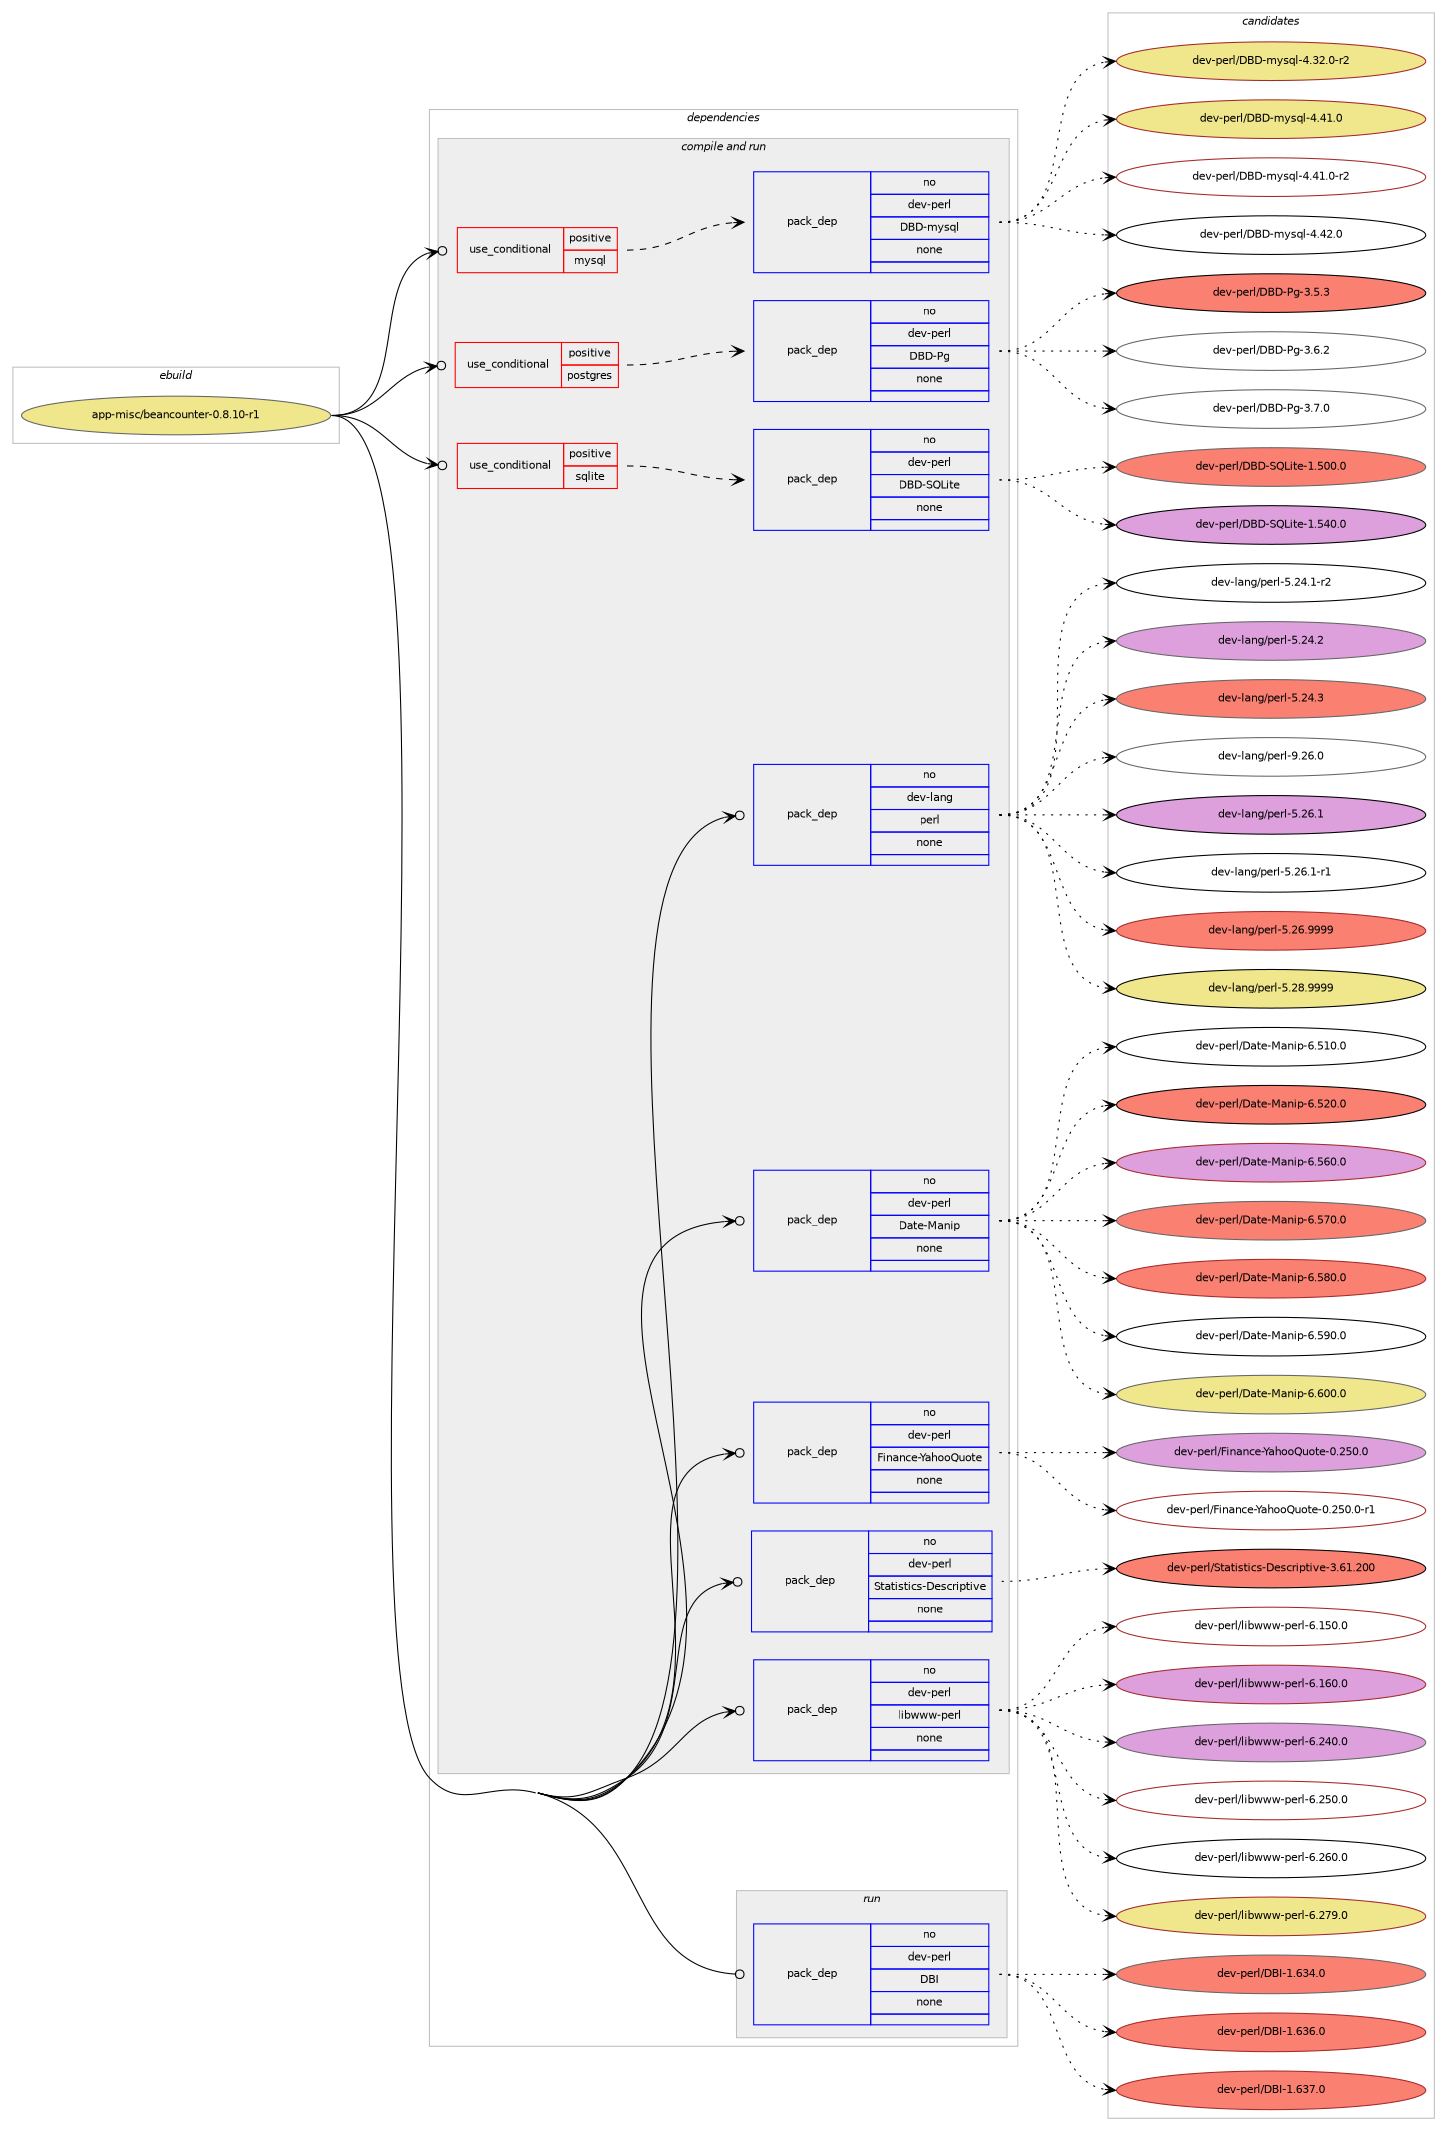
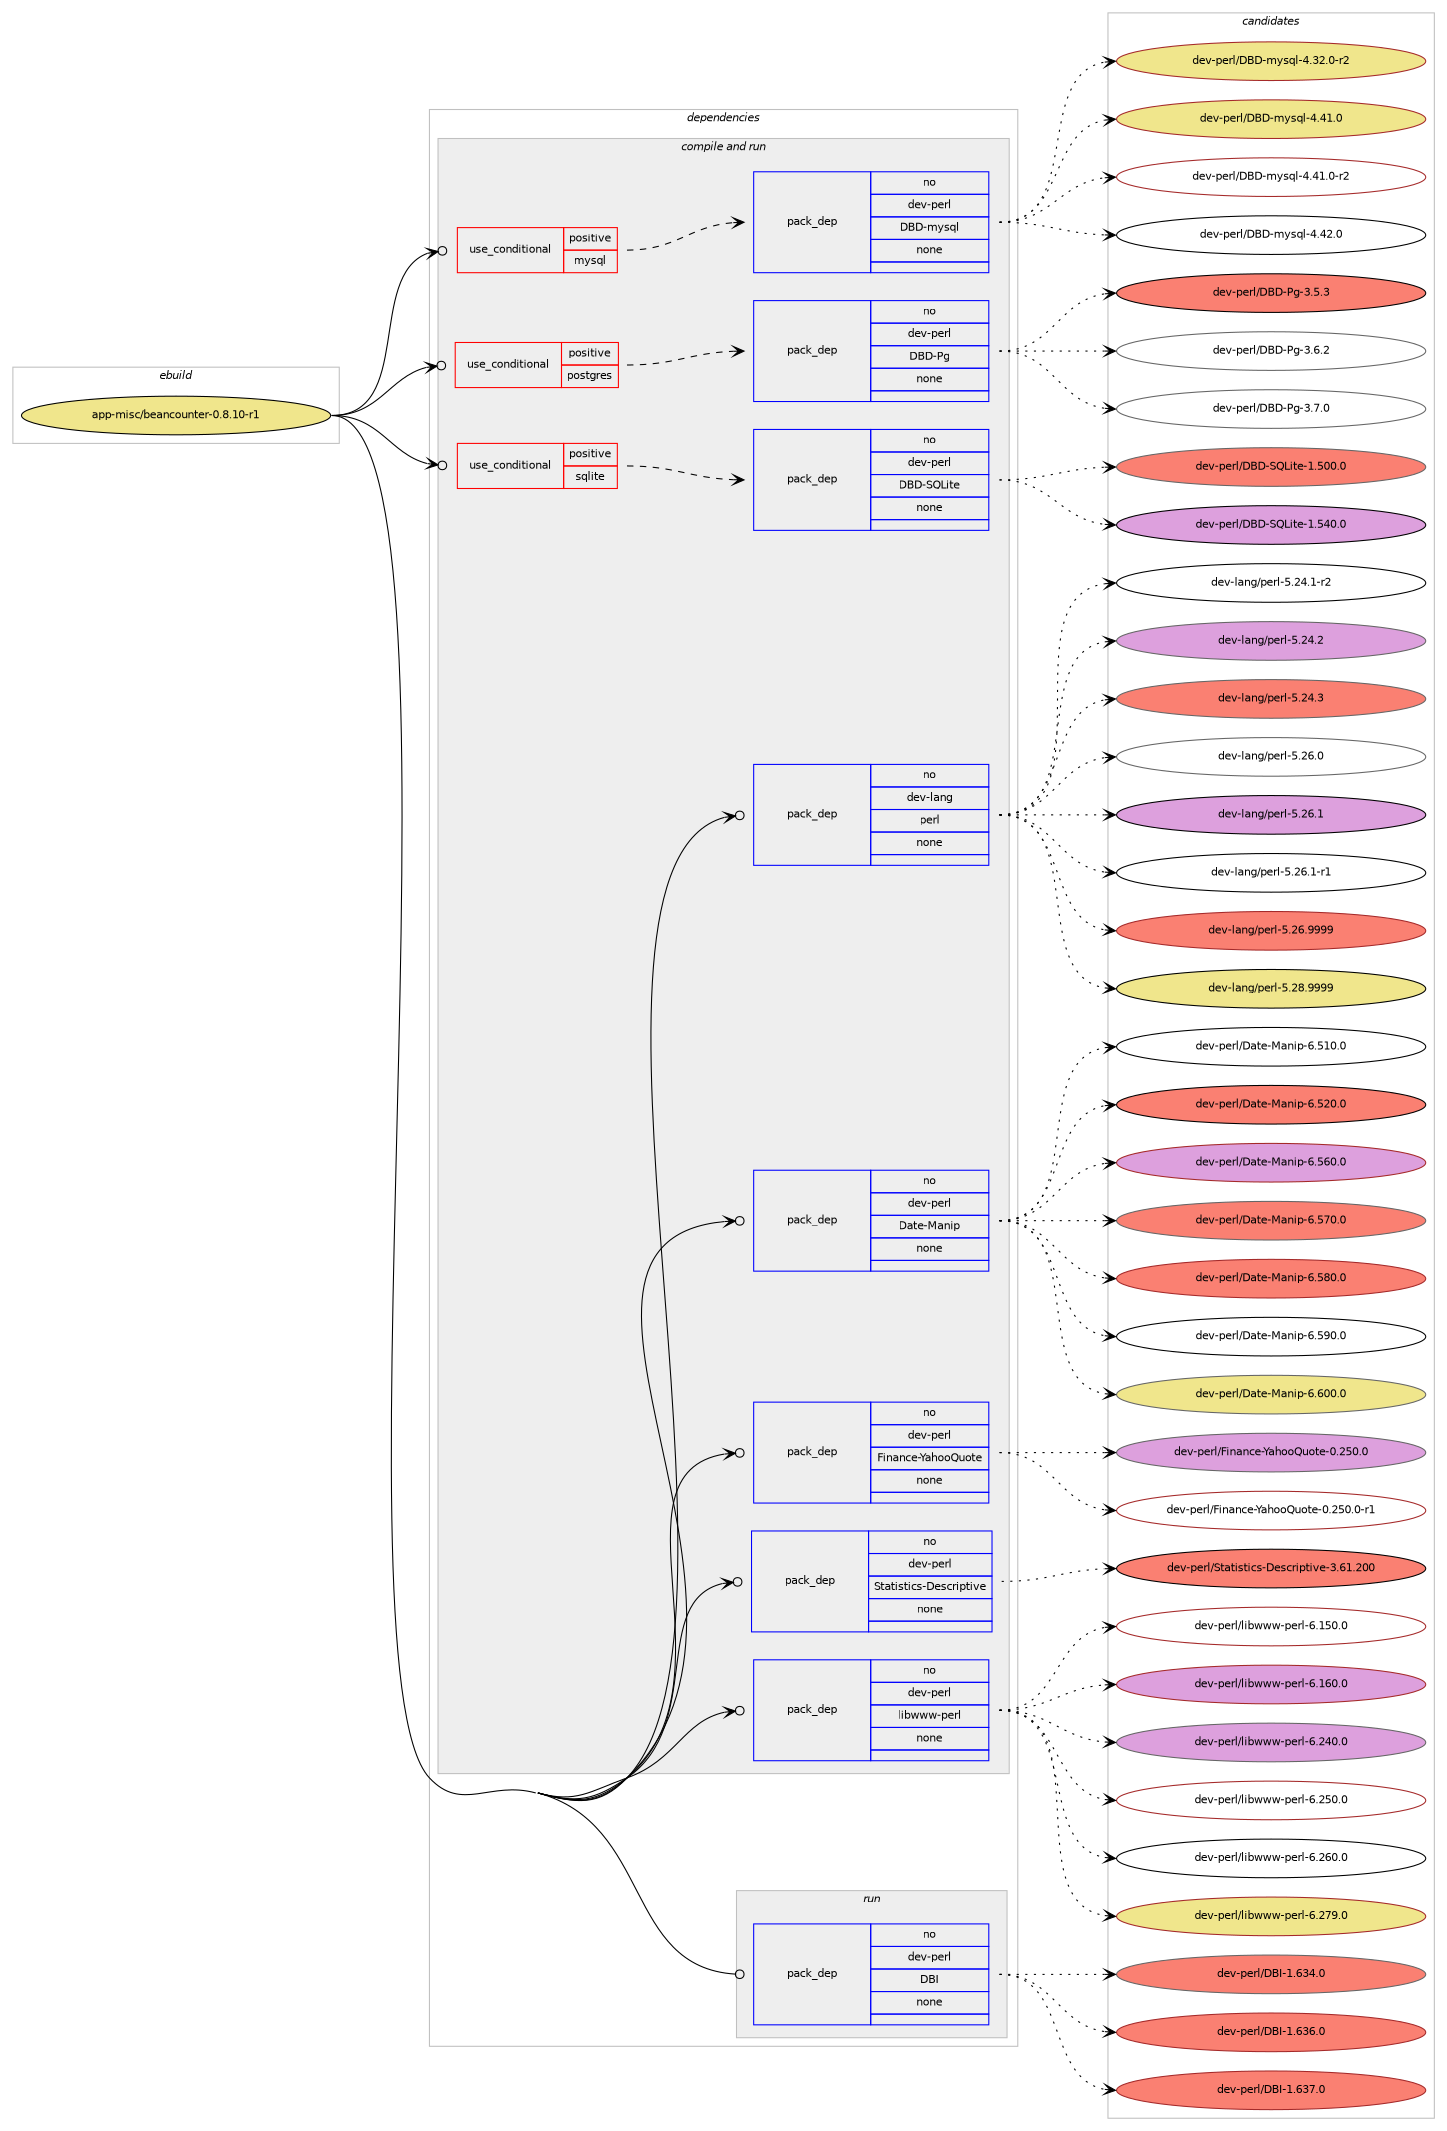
node "app-misc/beancounter-0.8.10-r1": color gray40 -> black
node "dev-lang/perl-9.26.0": label "dev-lang/perl-9.26.0" -> "dev-lang/perl-5.26.0"
